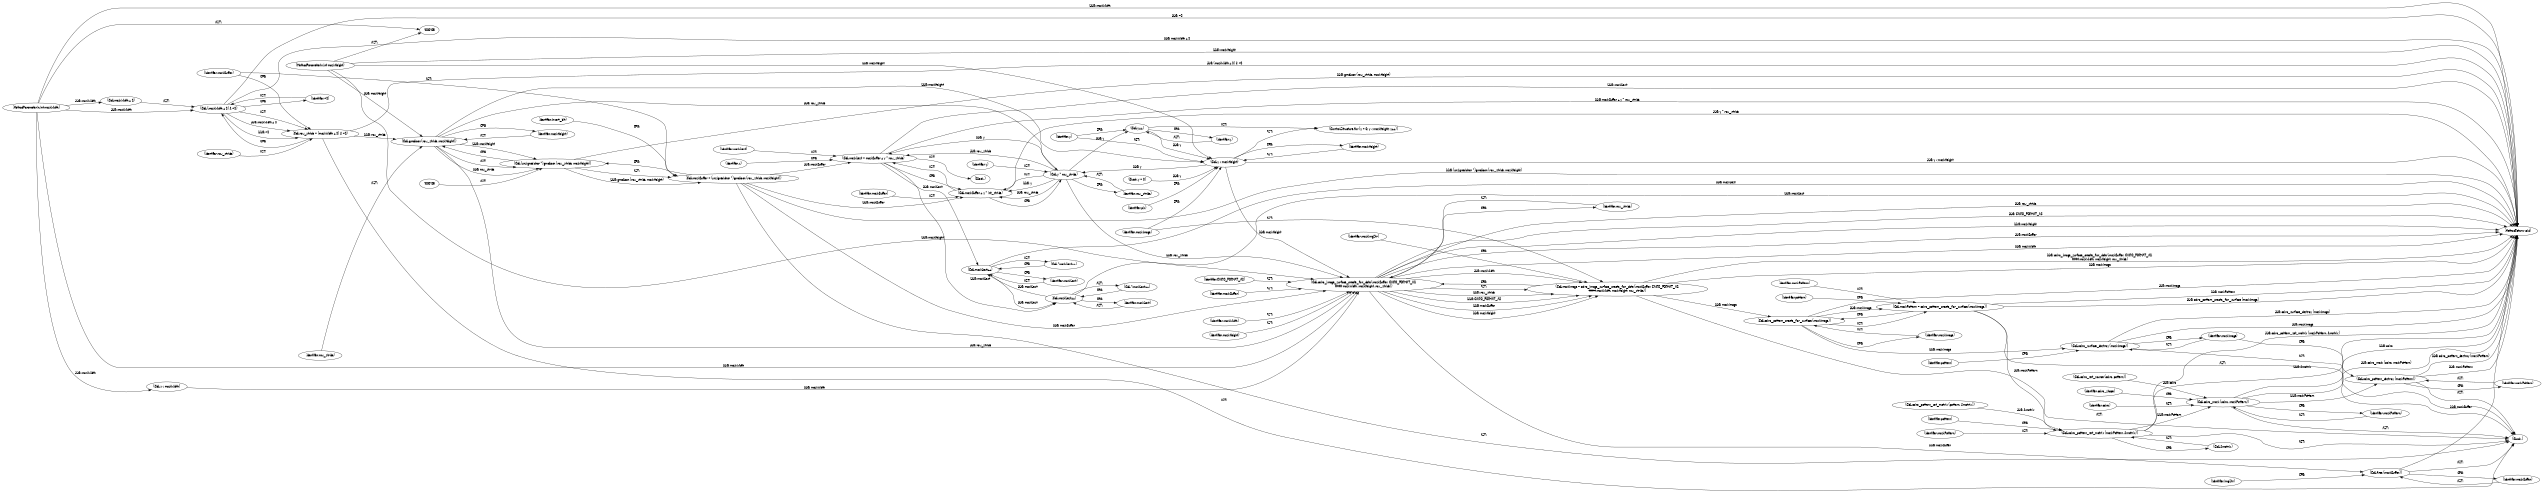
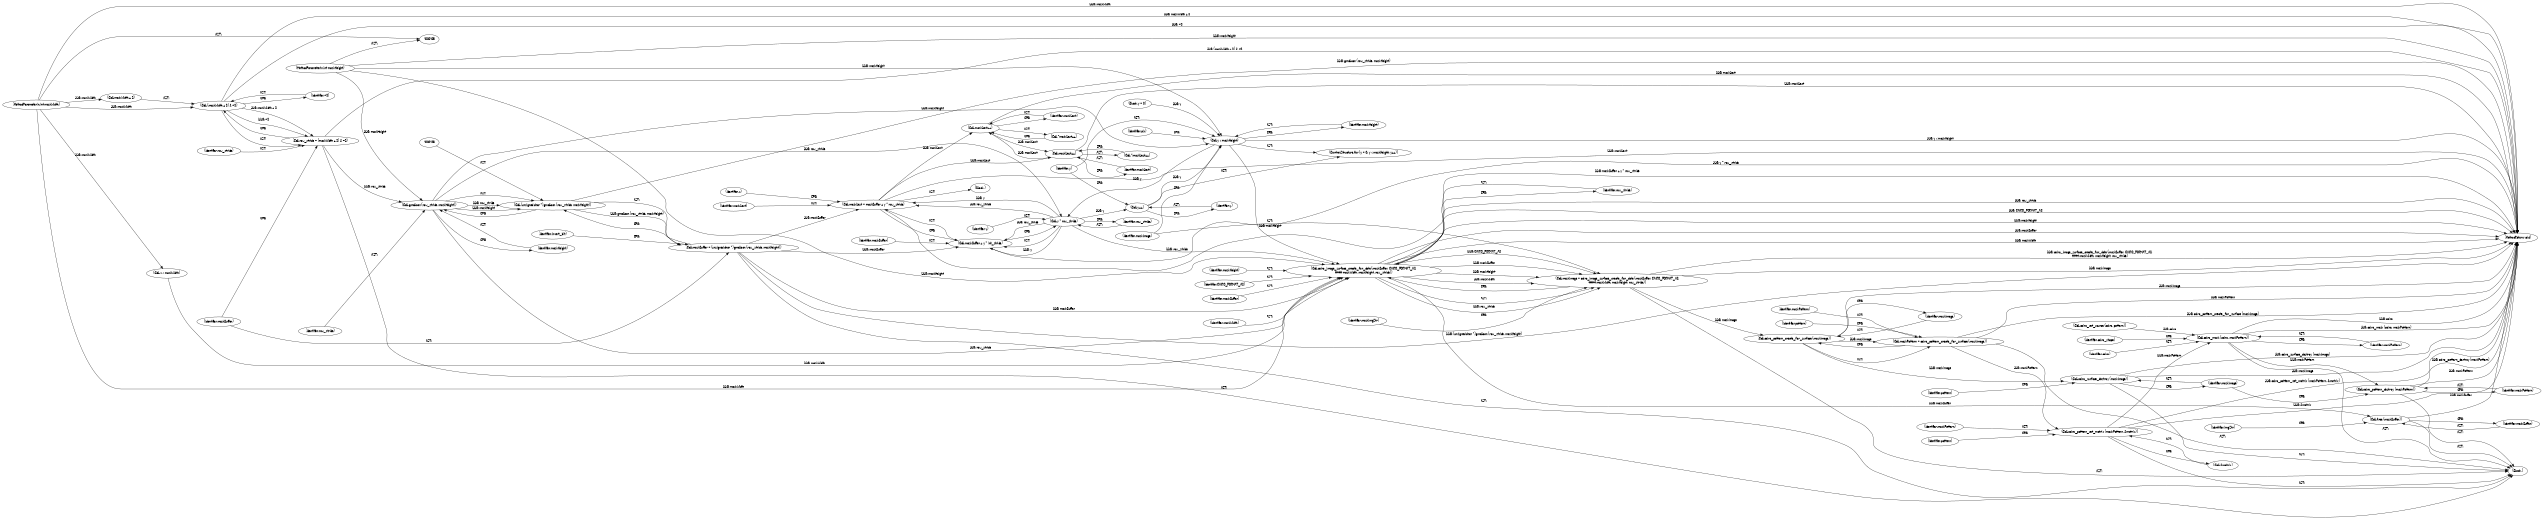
node "(Call,cairo_pattern_set_matrix (pattern, &matrix))": removed
